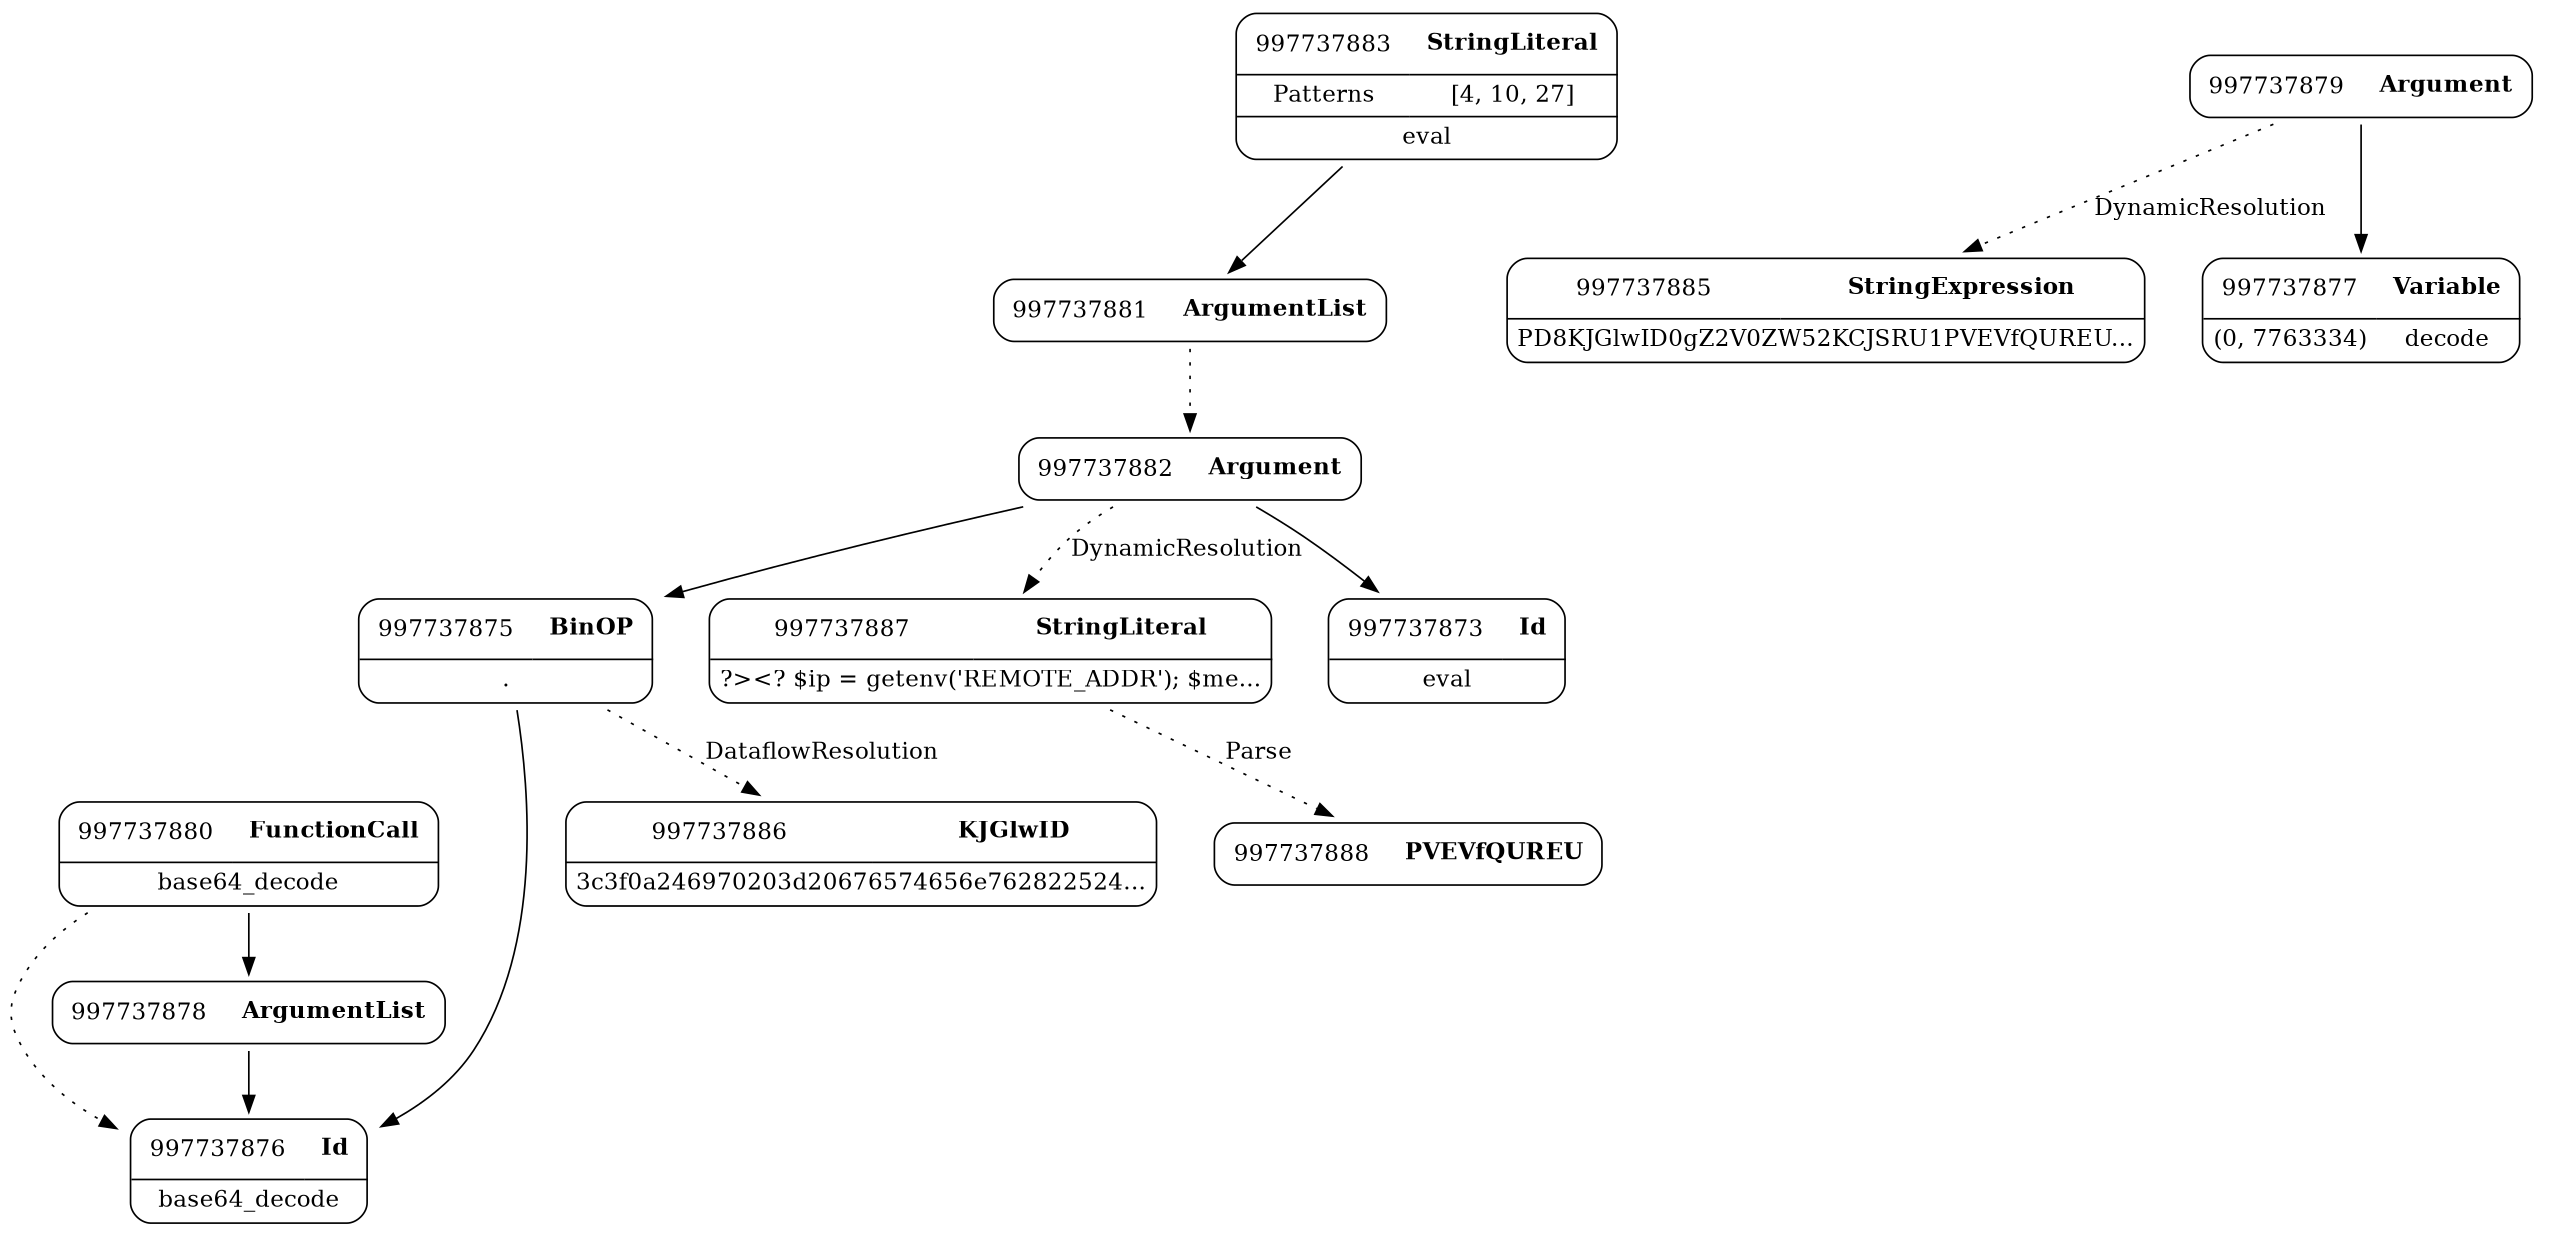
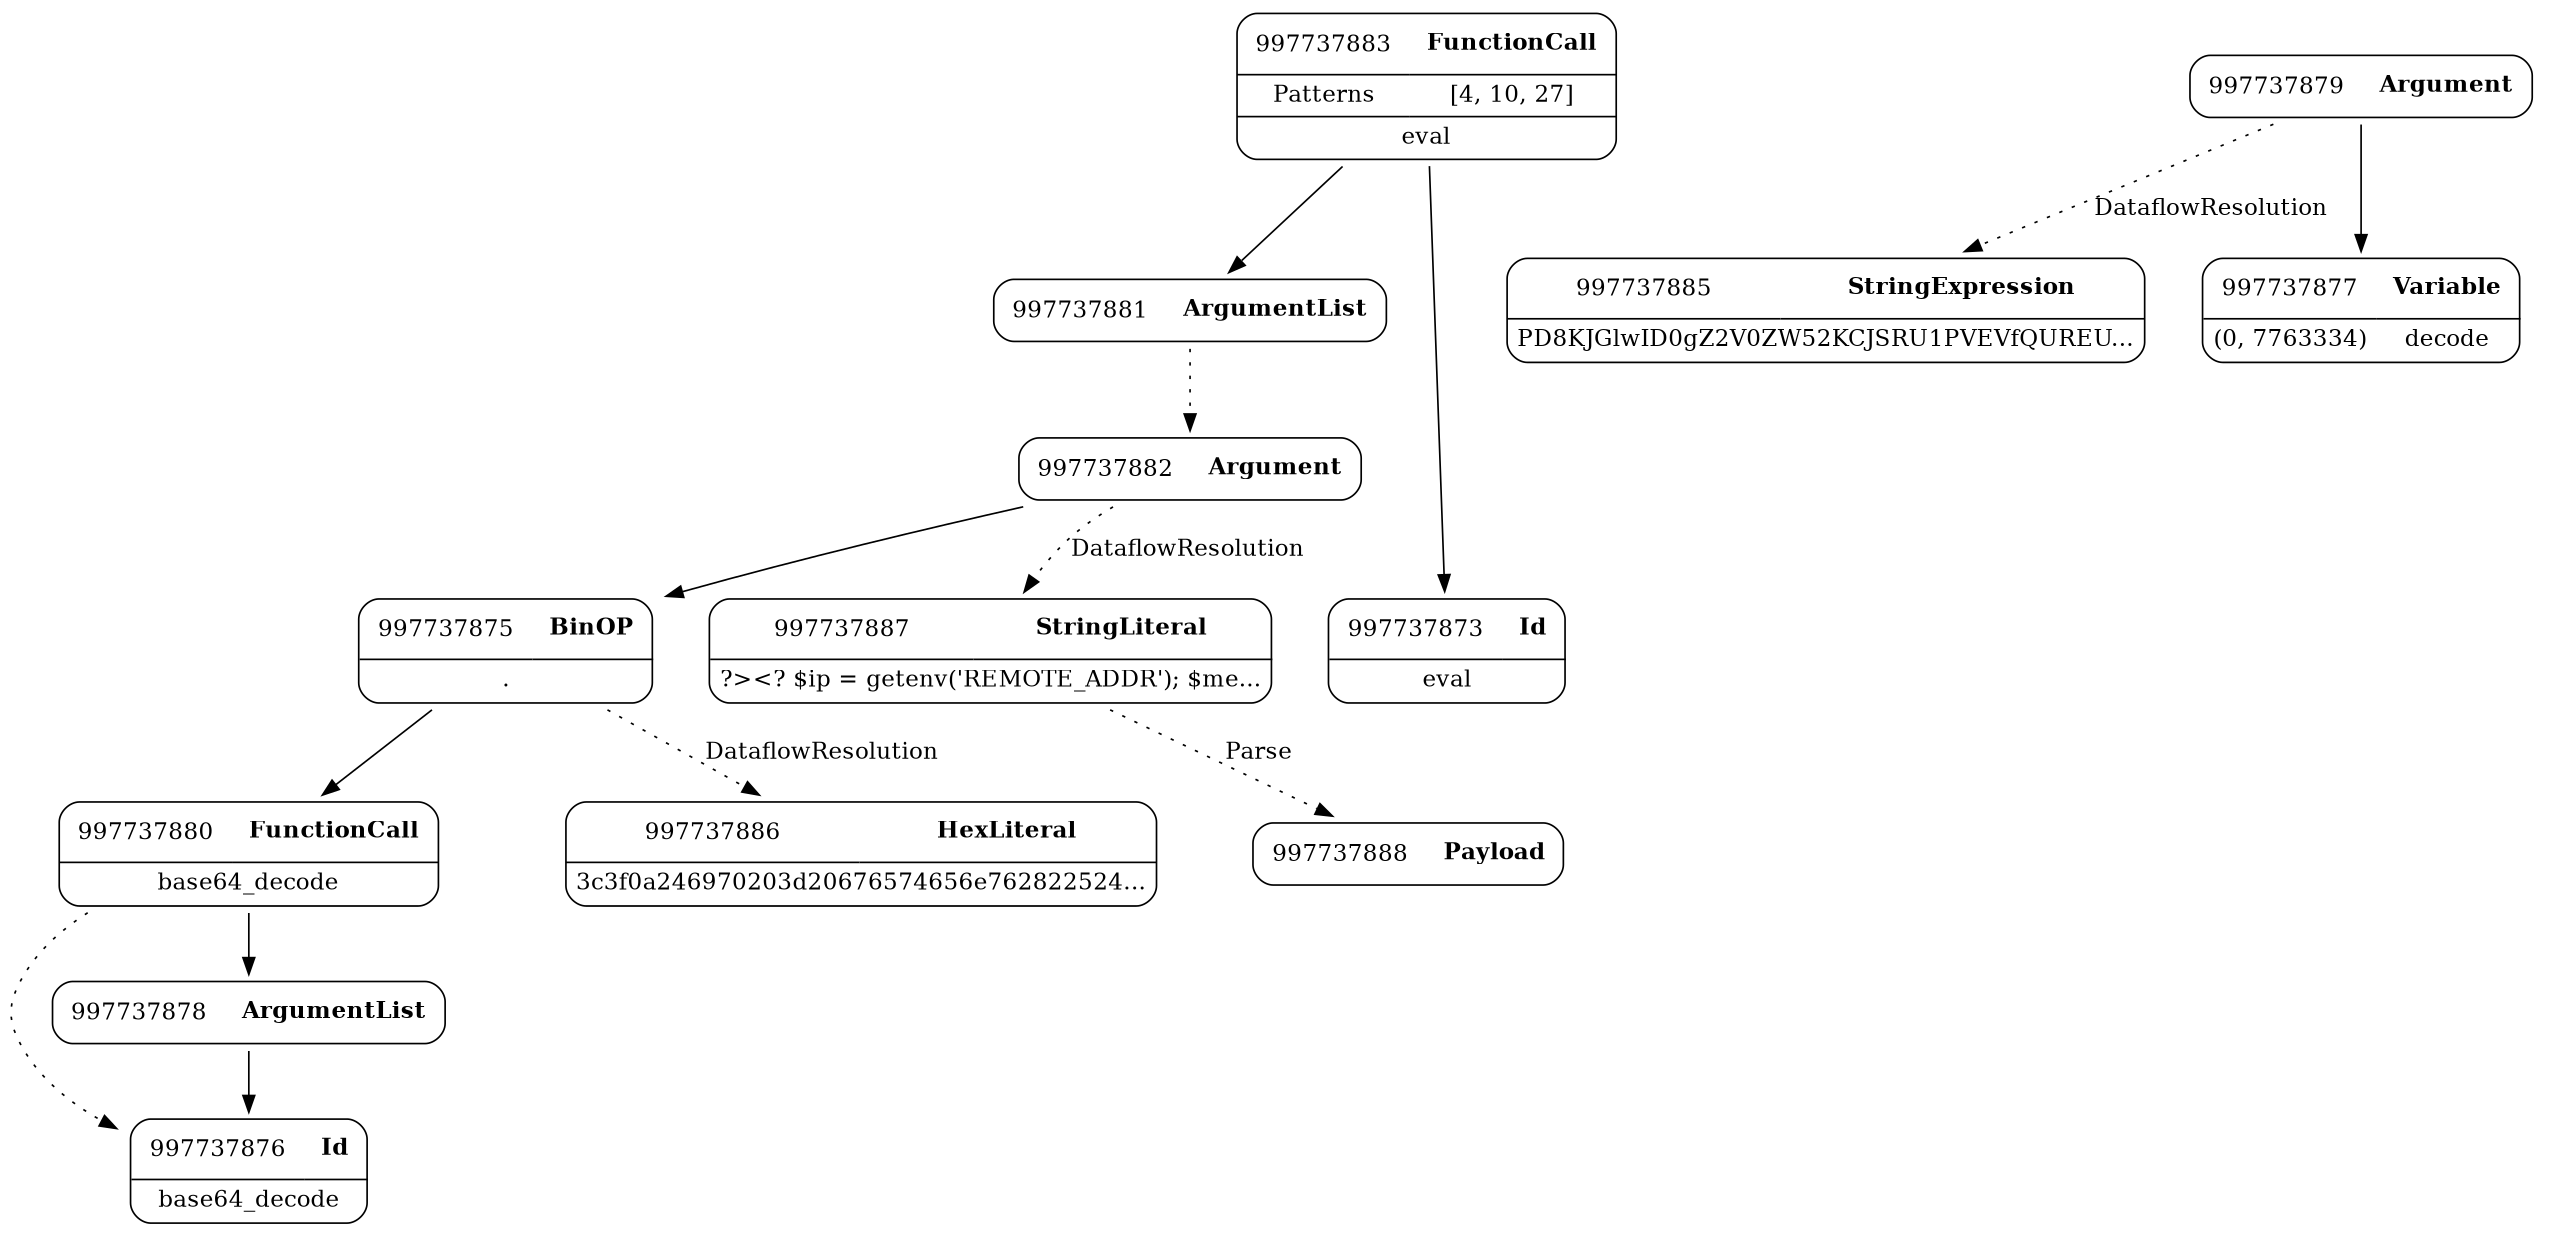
node "997737883": text "StringLiteral" -> "FunctionCall"
edge "997737879" -> "997737885": label "DynamicResolution" -> "DataflowResolution"
edge "997737882" -> "997737873": now "997737883" -> "997737873"
edge "997737882" -> "997737887": label "DynamicResolution" -> "DataflowResolution"
node "997737886": text "KJGlwID" -> "HexLiteral"
node "997737888": text "PVEVfQUREU" -> "Payload"
edge "997737875" -> "997737876": now "997737875" -> "997737880"
